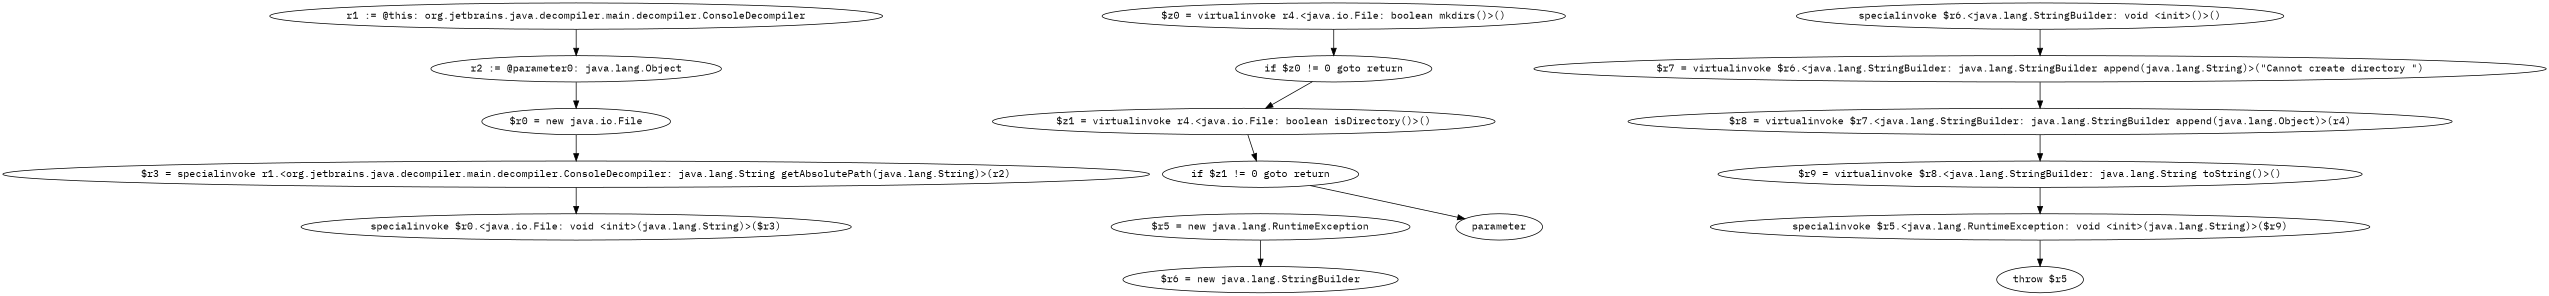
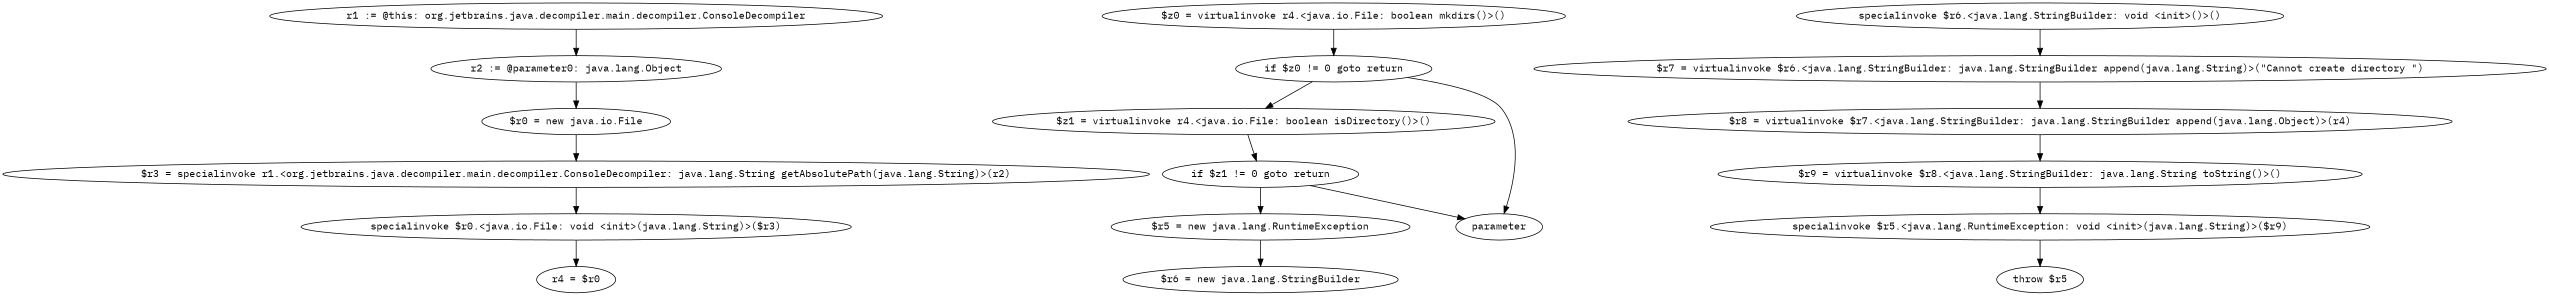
edge "if $z0 != 0 goto return" -> "parameter": added
edge "if $z1 != 0 goto return" -> "$r5 = new java.lang.RuntimeException": added
node "r4 = $r0": added
